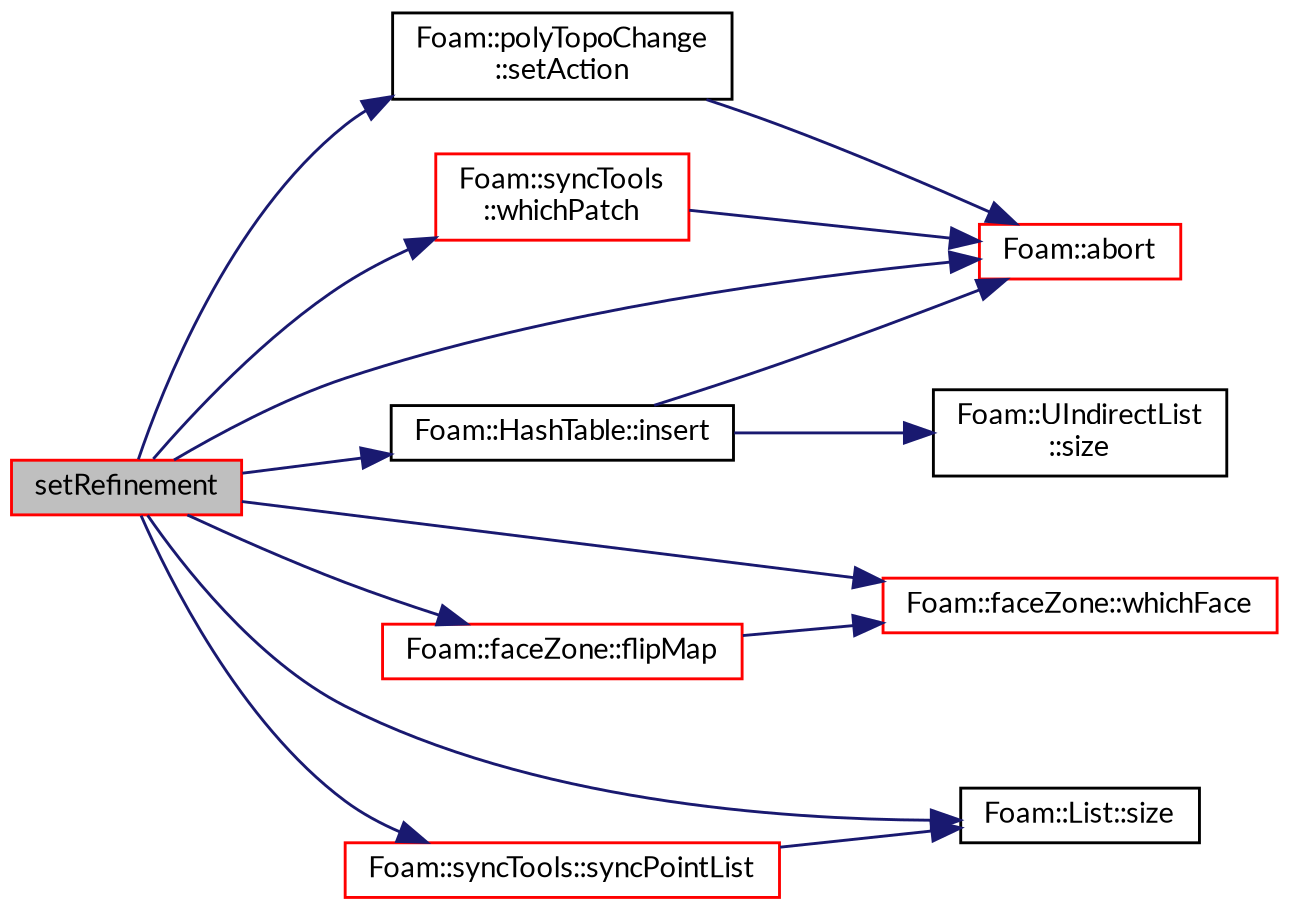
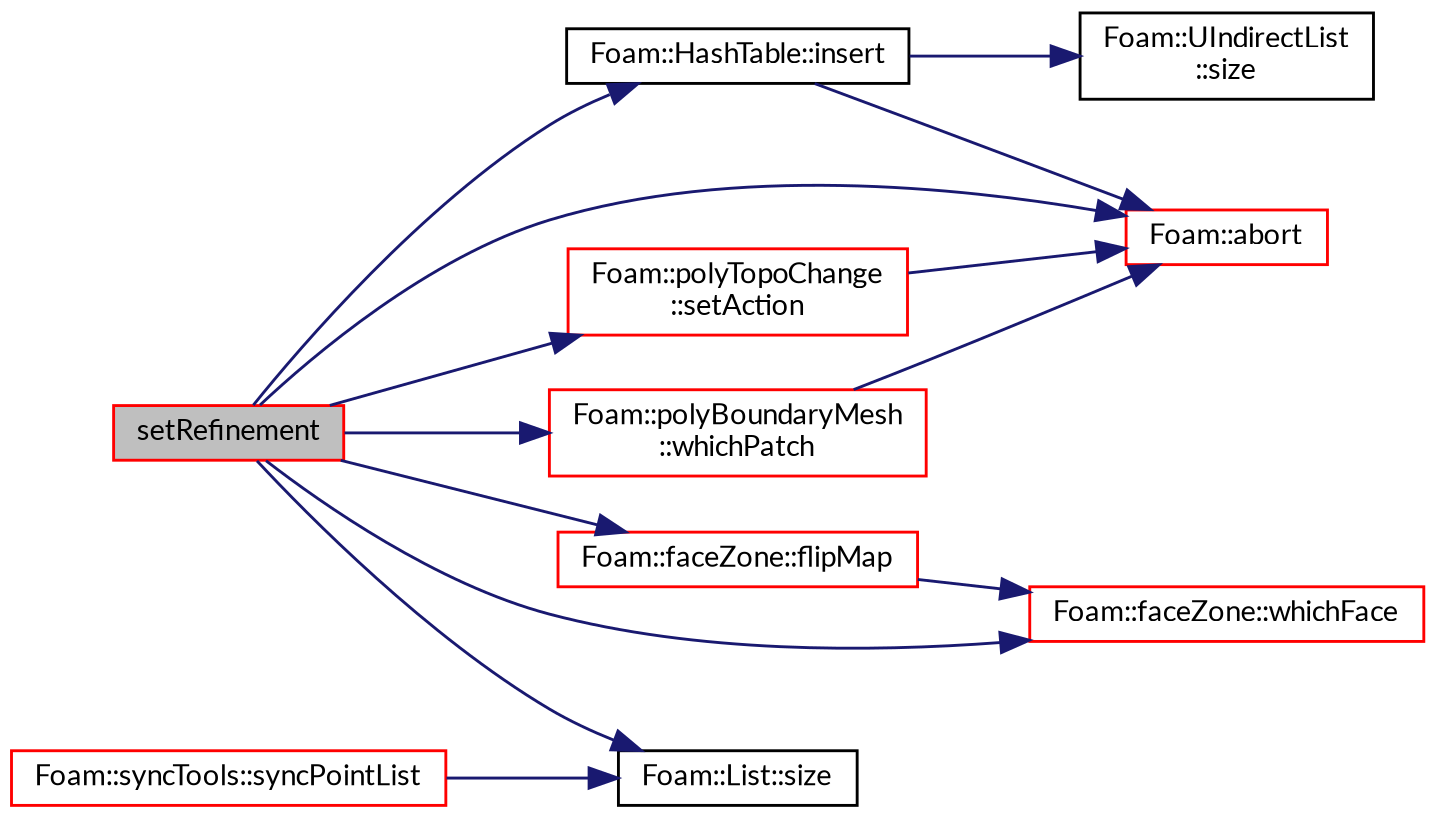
node "Foam::polyTopoChange ::setAction": color black -> red
node "Foam::syncTools ::whichPatch": label "Foam::syncTools ::whichPatch" -> "Foam::polyBoundaryMesh ::whichPatch"
edge "setRefinement" -> "Foam::syncTools::syncPointList": removed
